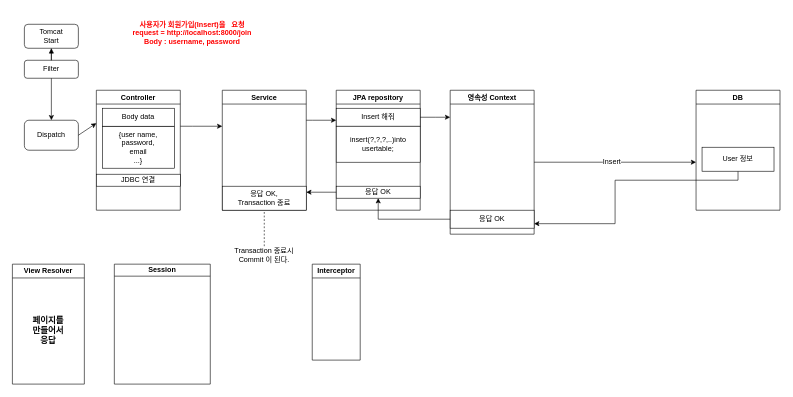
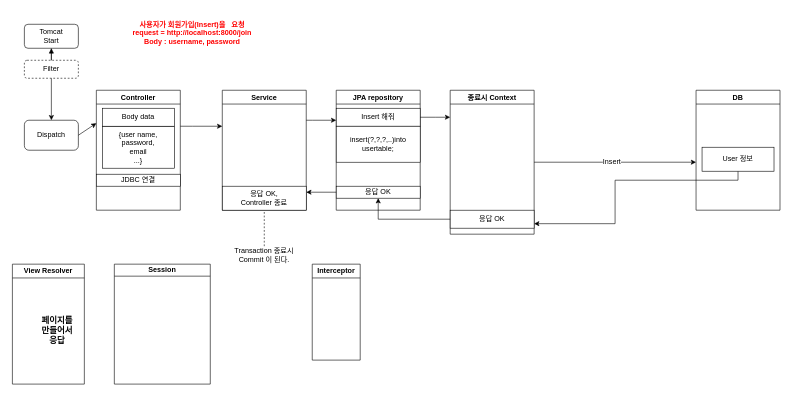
node "Filter": style solid -> dashed
node "영속성 Context": label "영속성 Context" -> "종료시 Context"
node "응답 OK, Transaction 종료": label "응답 OK, Transaction 종료" -> "응답 OK, Controller 종료"
node "페이지를 만들어서 응답": moved (48, 330) -> (57, 330)
